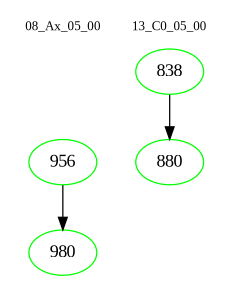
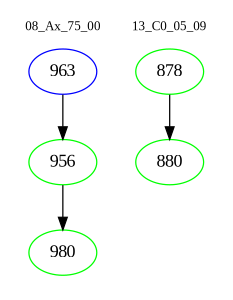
cluster "08_Ax_05_00": label "08_Ax_05_00" -> "08_Ax_75_00"
cluster "13_C0_05_00": label "13_C0_05_00" -> "13_C0_05_09"
node "963": added
node "838": label "838" -> "878"
